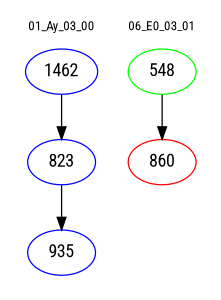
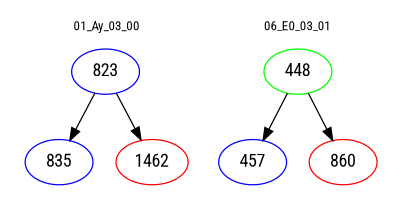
node "1462": color blue -> red
node "548": label "548" -> "448"
edge "1462" -> "823": reversed
node "457": added
node "935": label "935" -> "835"
